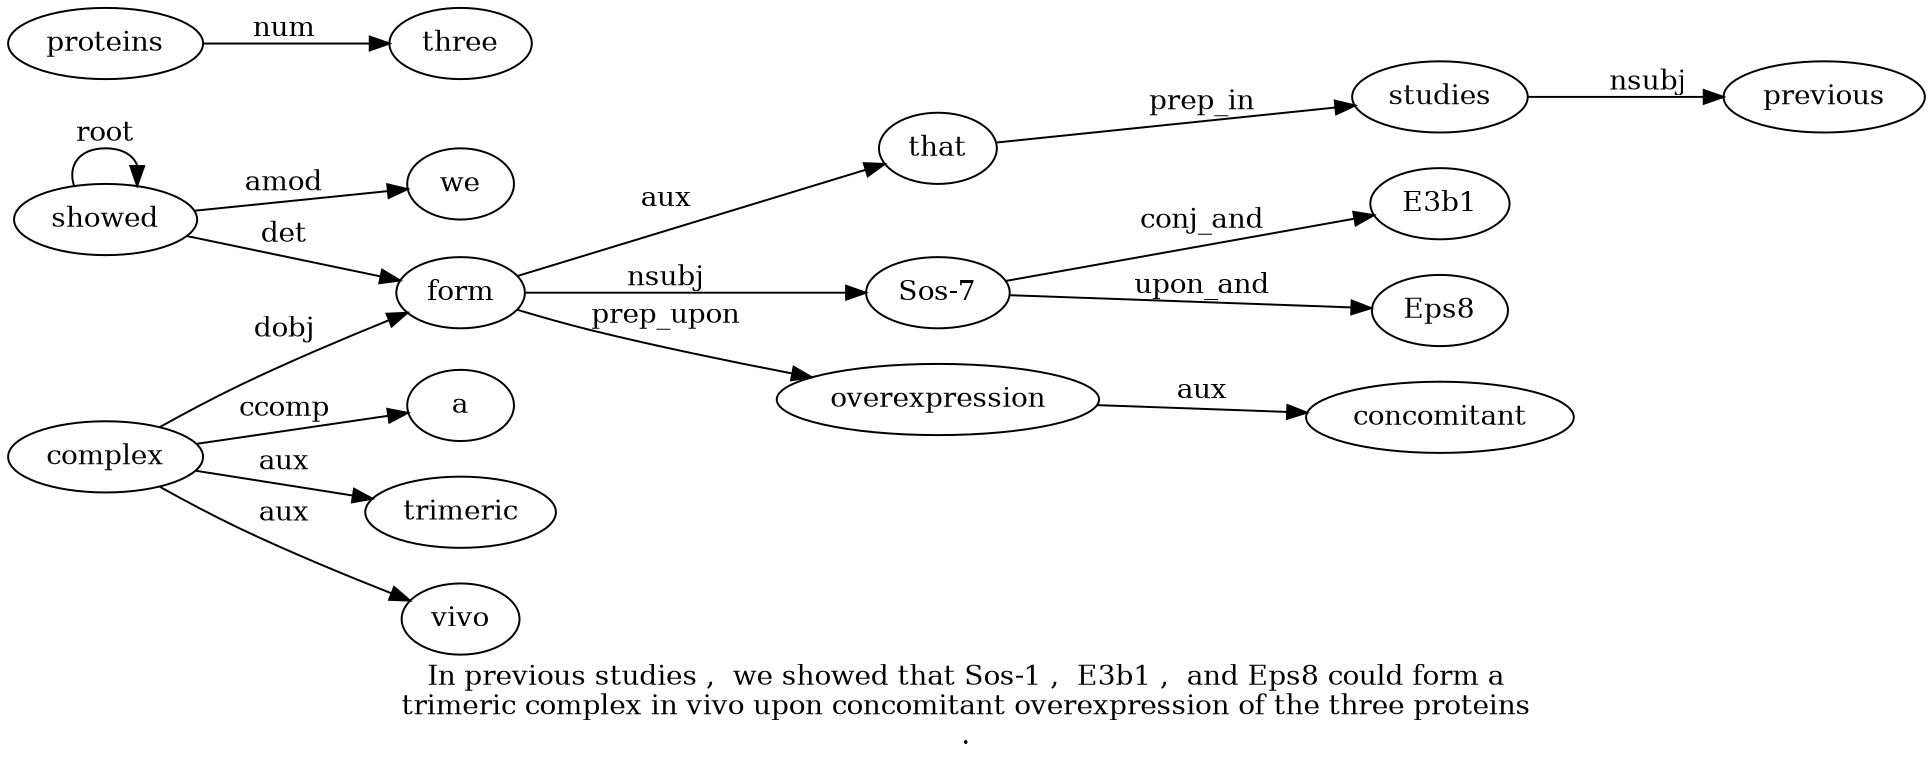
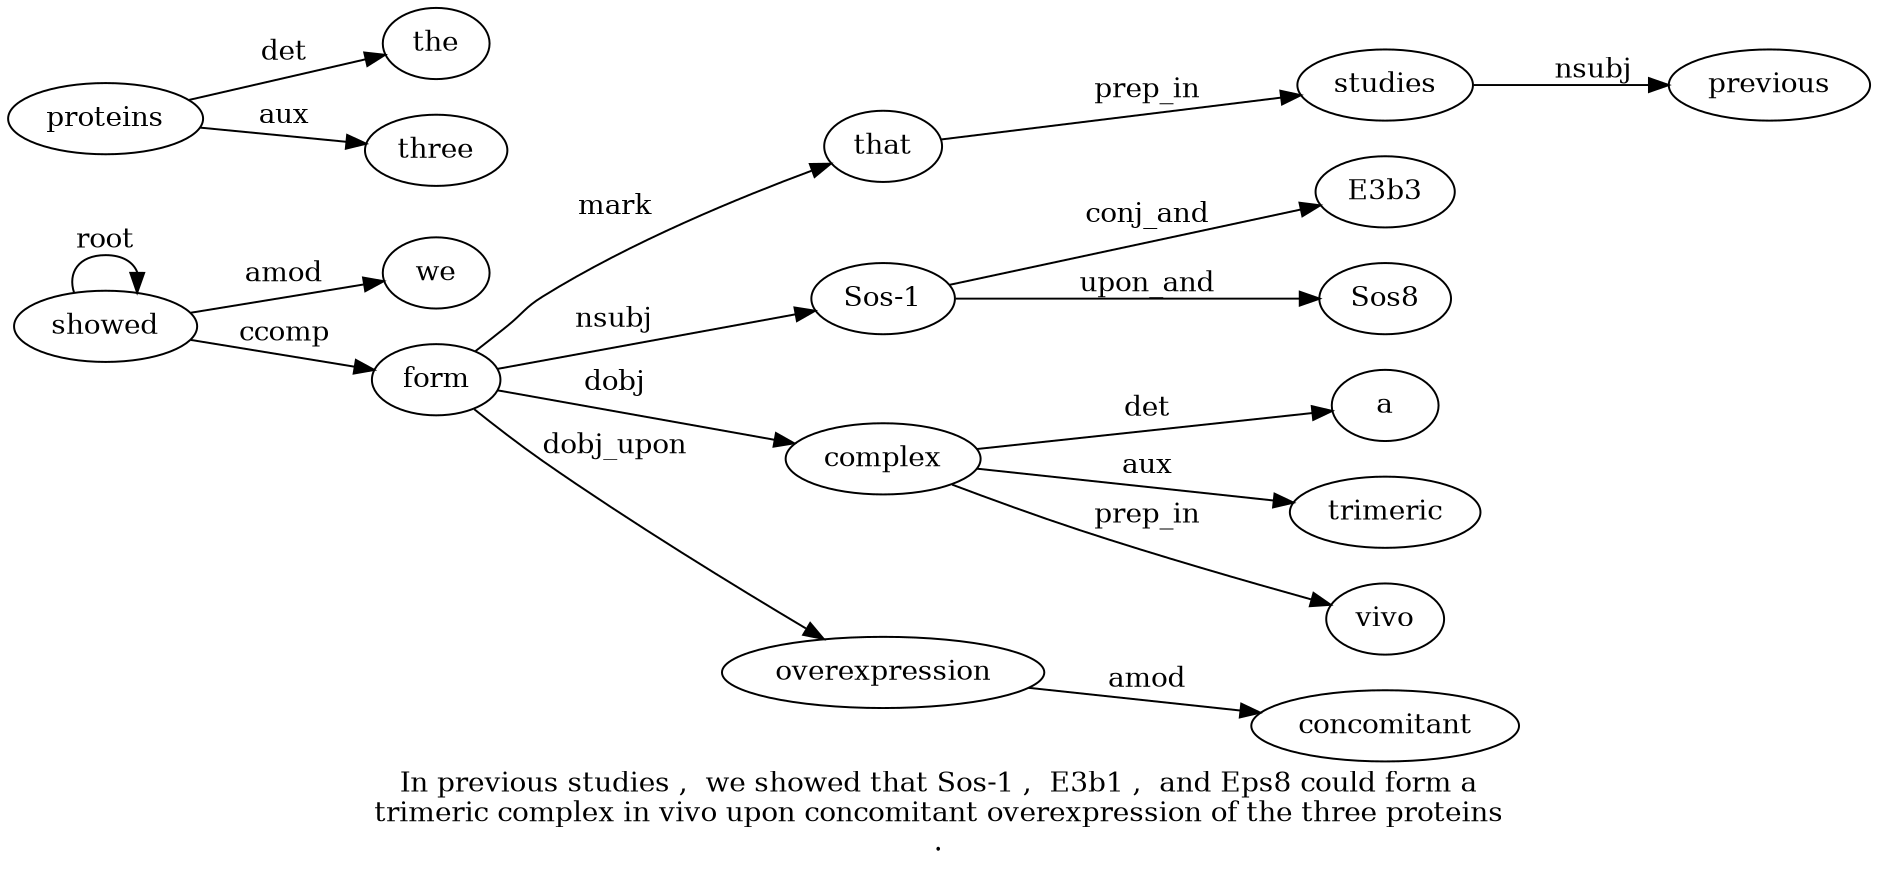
edge "proteins" -> "three": label "num" -> "aux"
node "the": added
edge "form" -> "that": label "aux" -> "mark"
node "E3b1": label "E3b1" -> "E3b3"
edge "showed" -> "form": label "det" -> "ccomp"
node "Sos-7": label "Sos-7" -> "Sos-1"
node "Eps8": label "Eps8" -> "Sos8"
edge "form" -> "overexpression": label "prep_upon" -> "dobj_upon"
edge "complex" -> "form": reversed
edge "overexpression" -> "concomitant": label "aux" -> "amod"
edge "complex" -> "a": label "ccomp" -> "det"
edge "complex" -> "vivo": label "aux" -> "prep_in"
